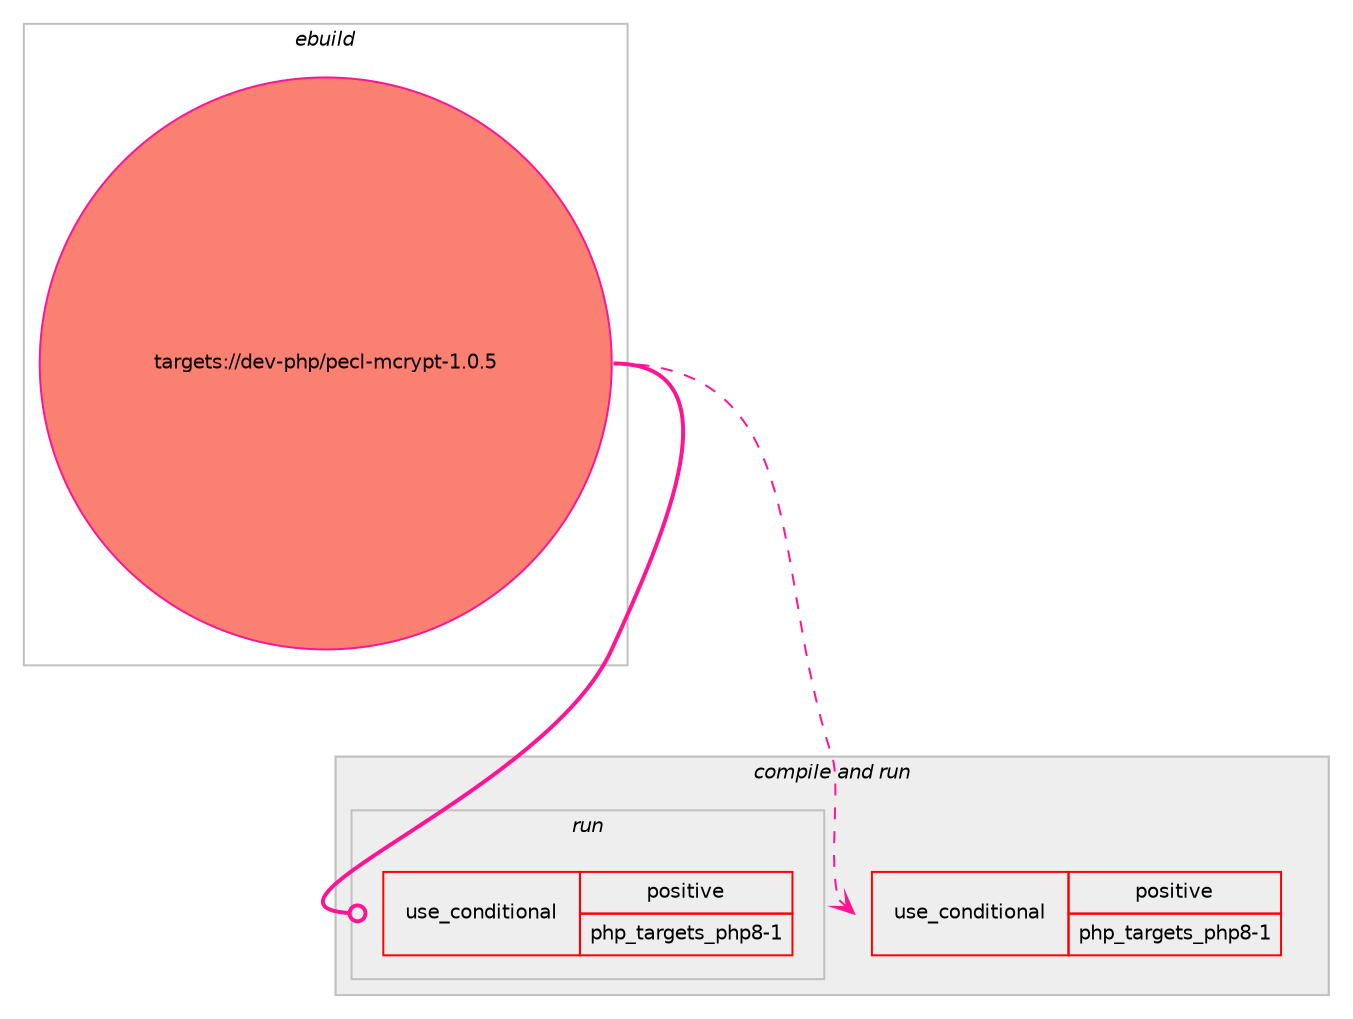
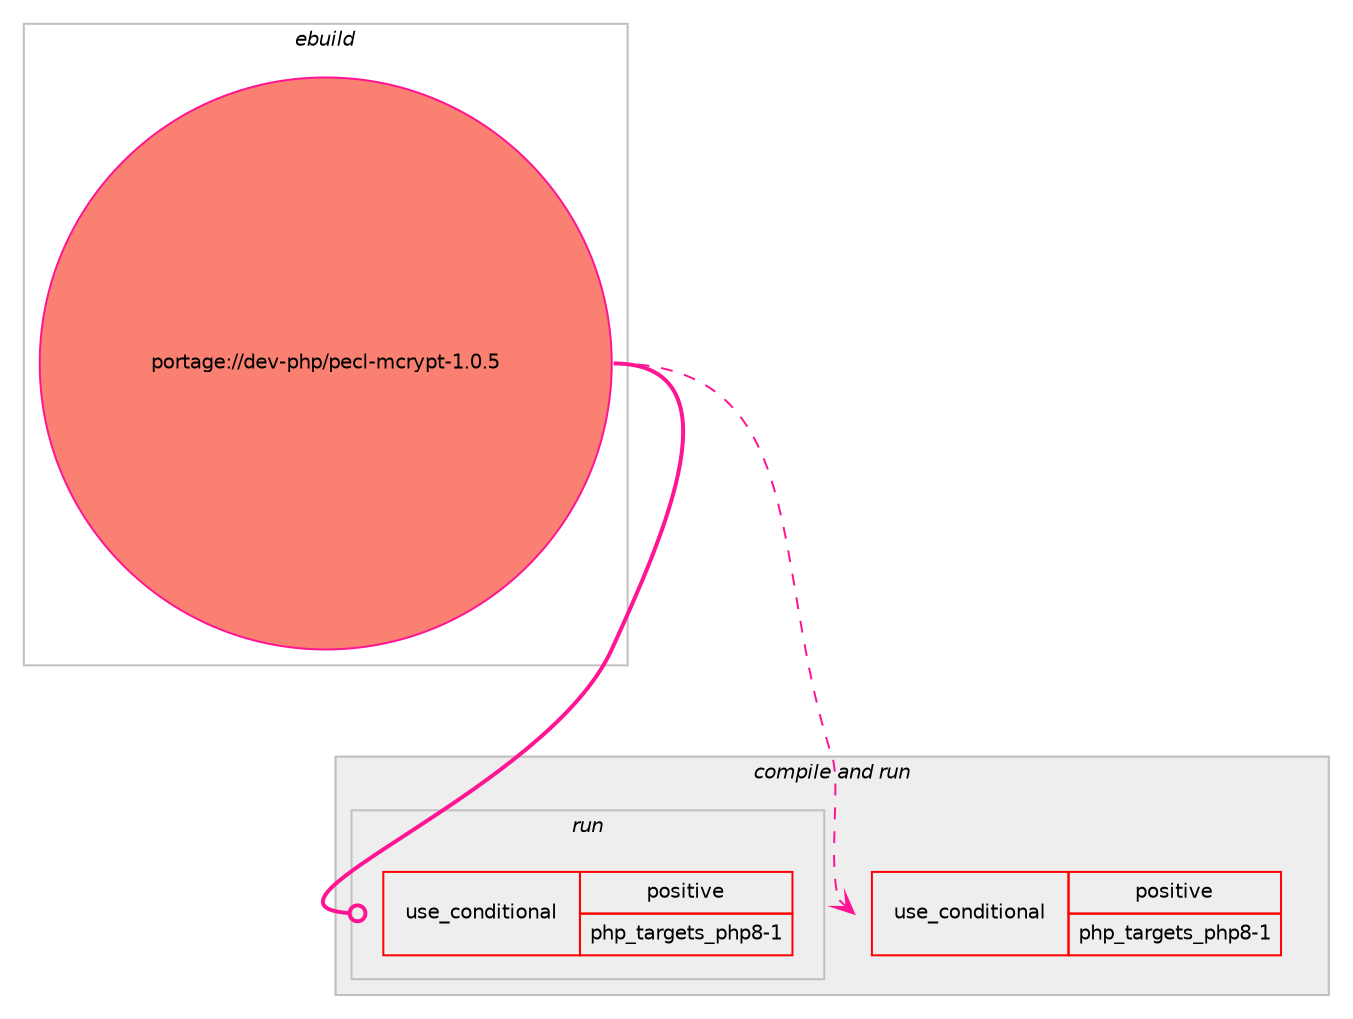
node "targets://dev-php/pecl-mcrypt-1.0.5": label "targets://dev-php/pecl-mcrypt-1.0.5" -> "portage://dev-php/pecl-mcrypt-1.0.5"
